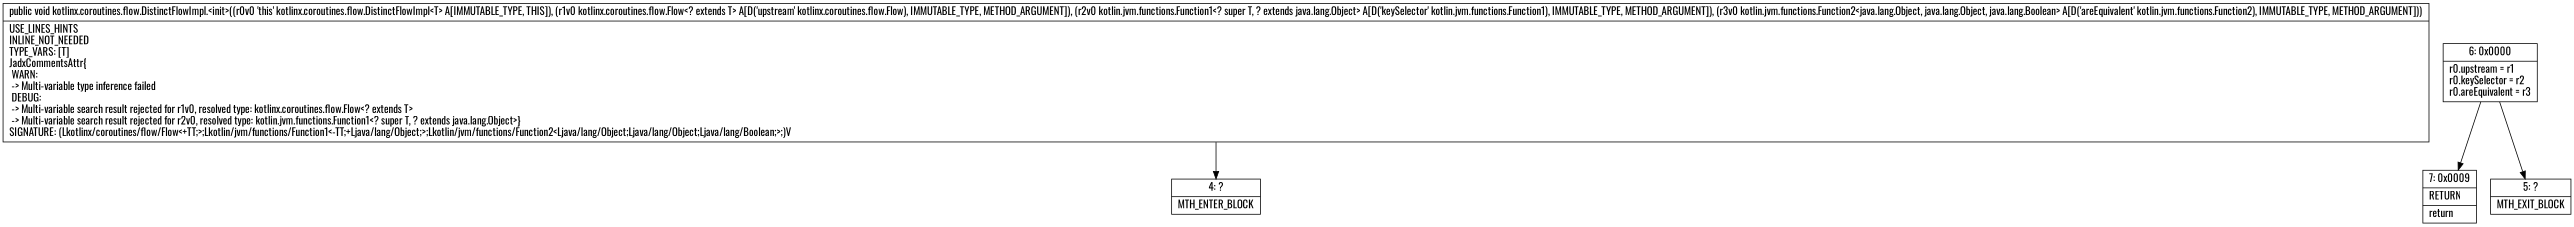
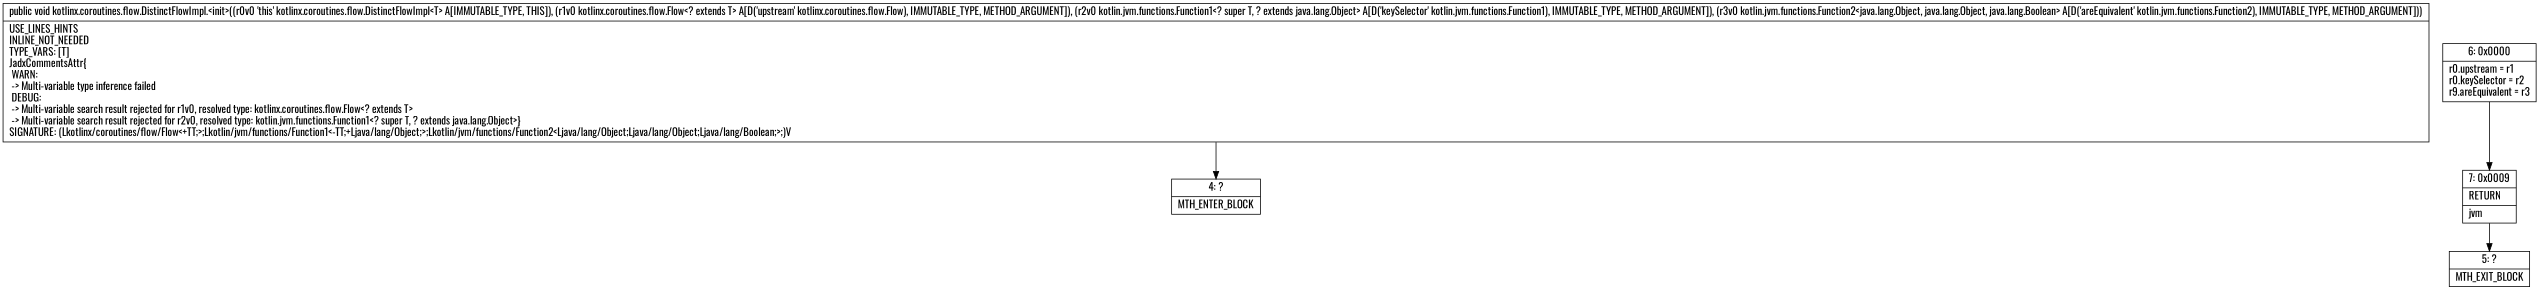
node "6: 0x0000": text "r0.areEquivalent = r3" -> "r9.areEquivalent = r3"
edge "6: 0x0000" -> "5: ?": now "7: 0x0009" -> "5: ?"
node "7: 0x0009": text "return" -> "jvm"
